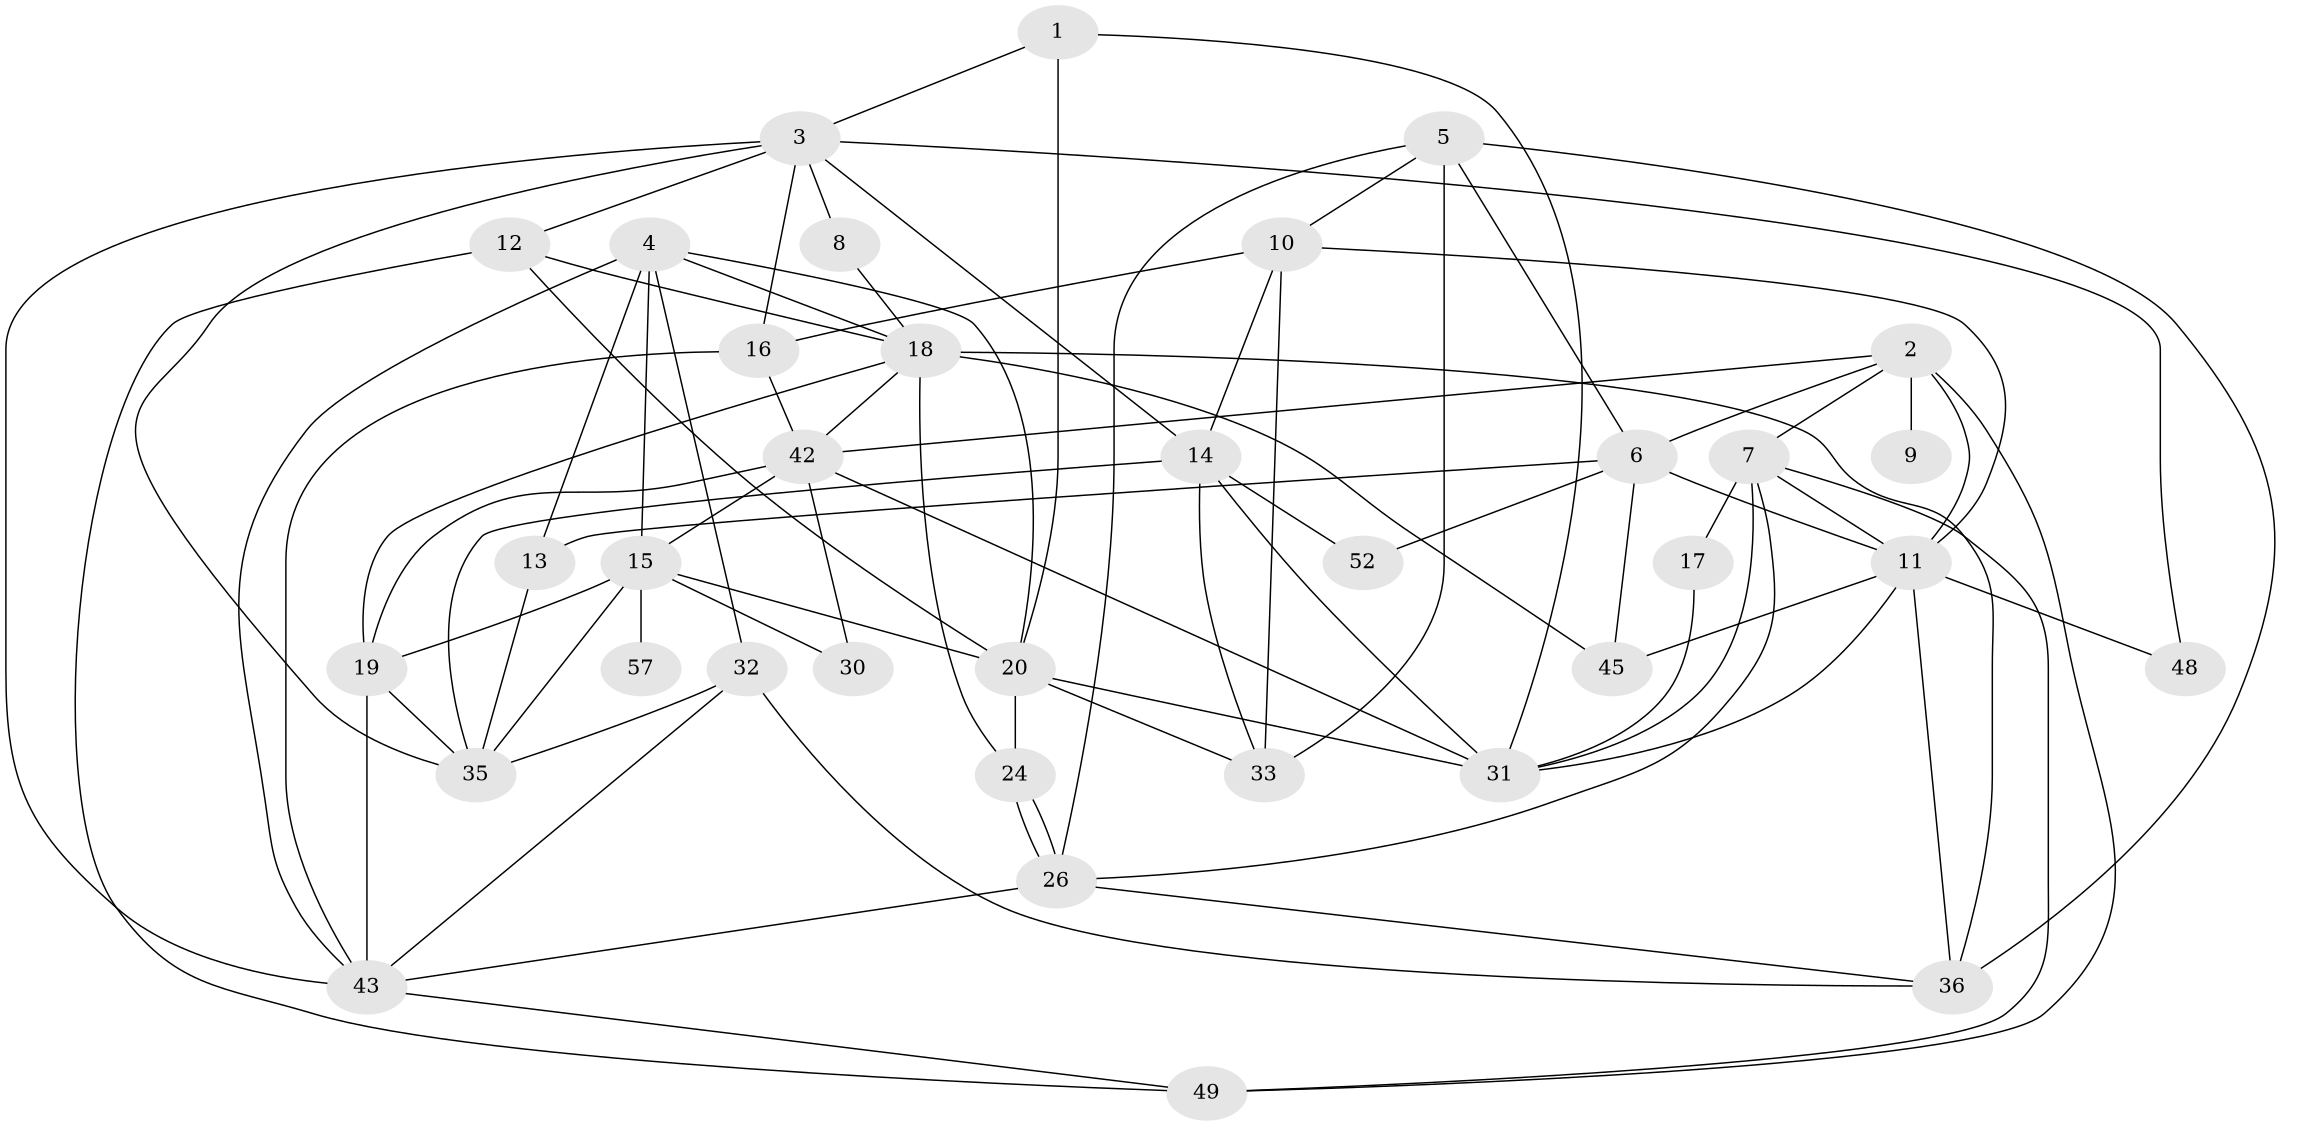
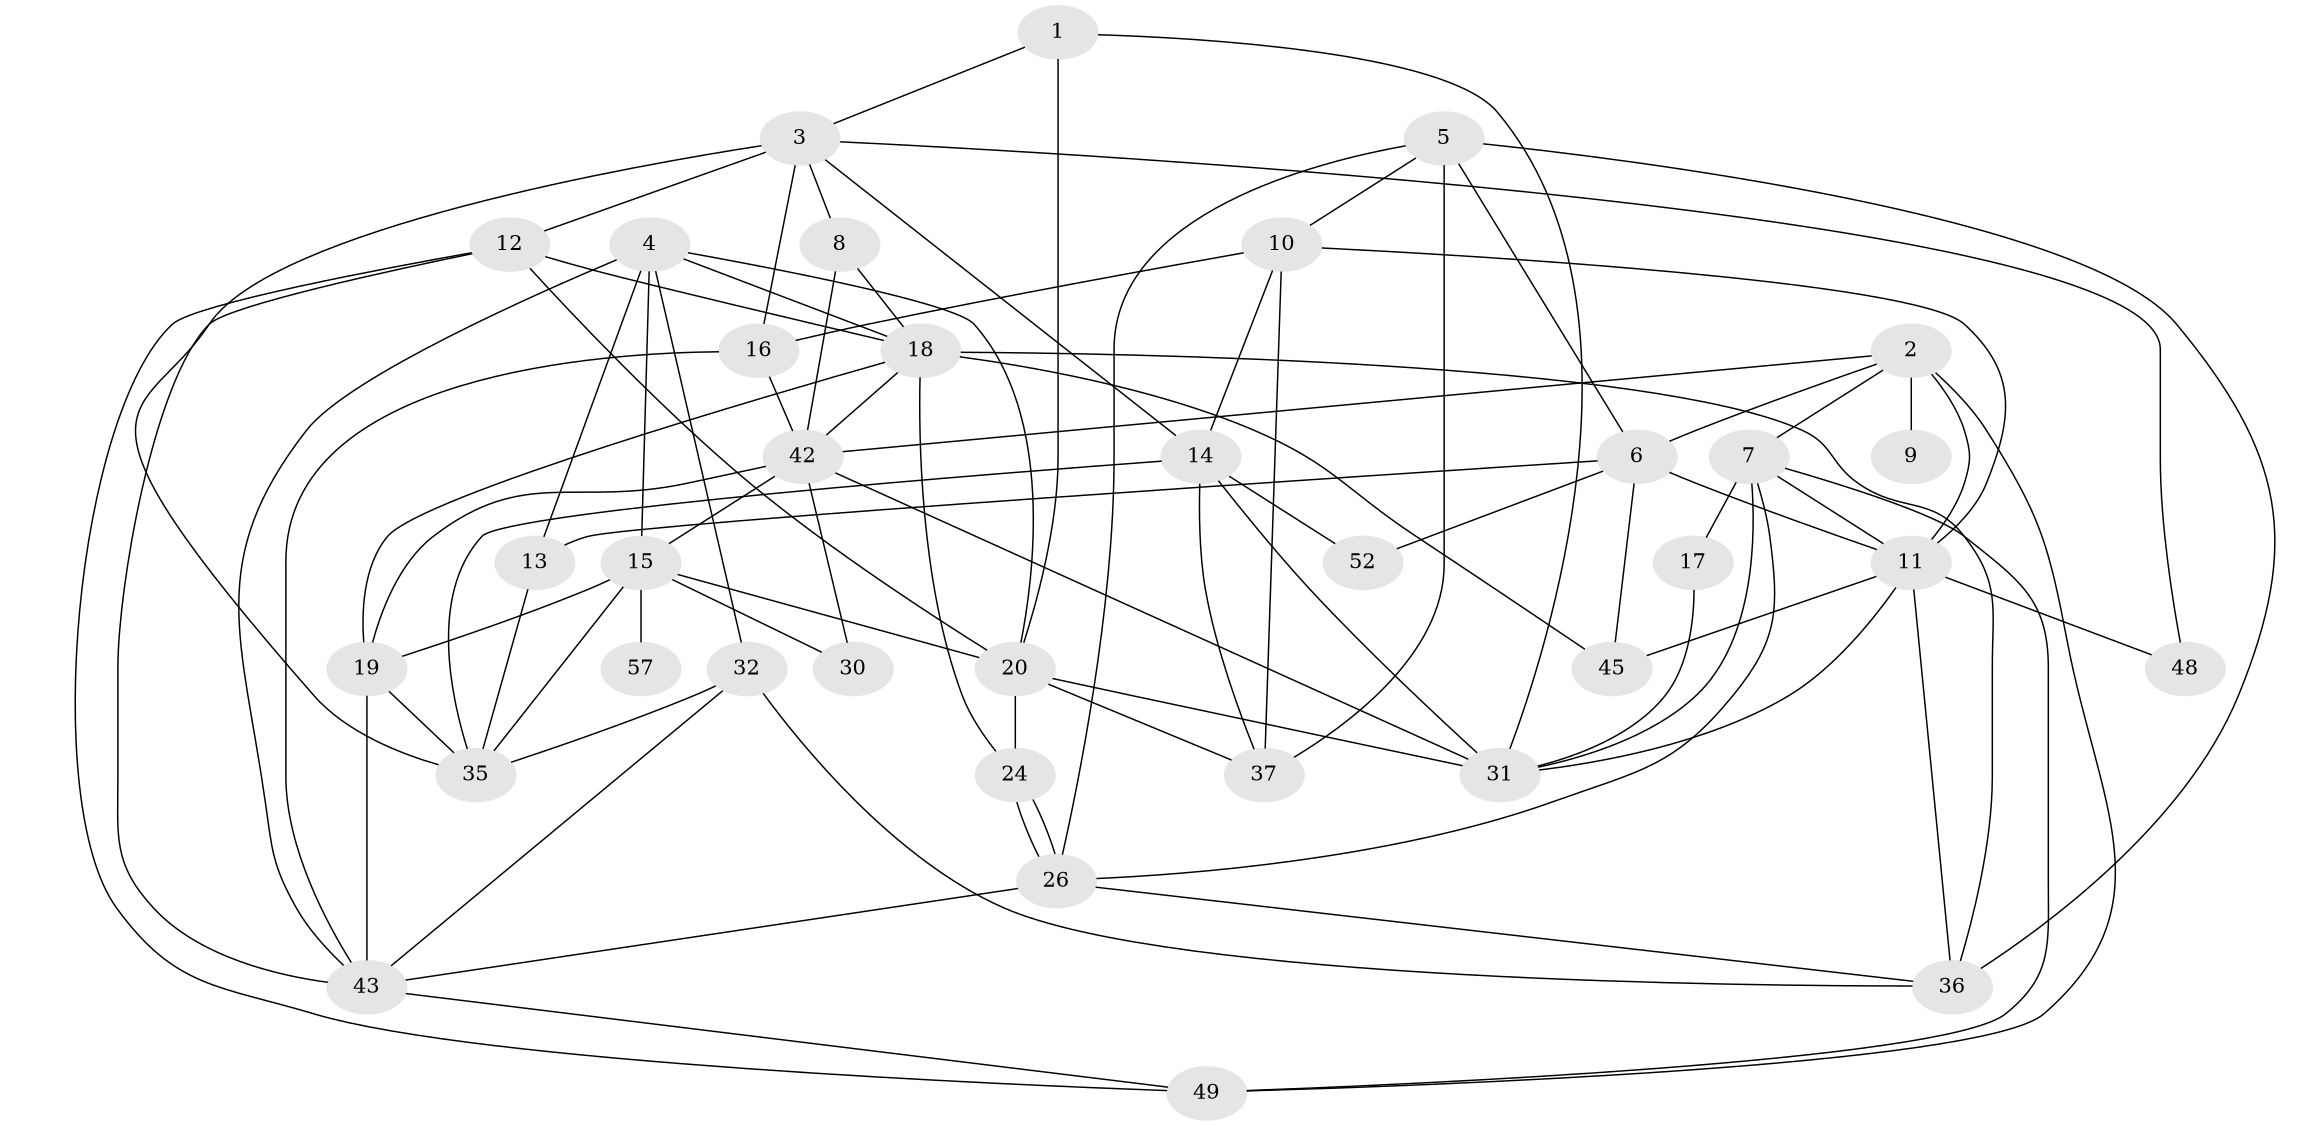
edge "8" -- "42": added
edge "3" -- "43": now "12" -- "43"
node "33": label "33" -> "37"
